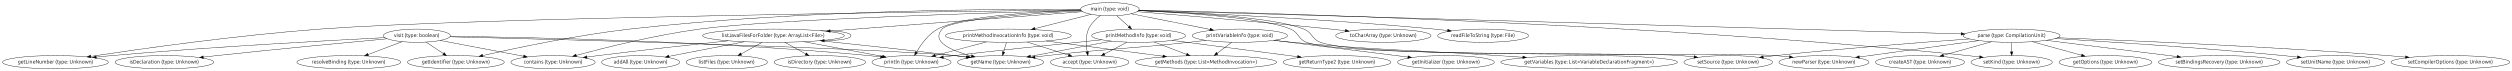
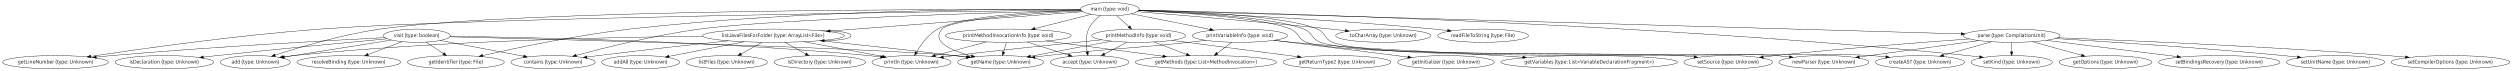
edge "main (type: void)" -> "createAST (type: Unknown)": added
node "add (type: Unknown)": added
node "getIdentifier (type: Unknown)": label "getIdentifier (type: Unknown)" -> "getIdentifier (type: File)"
